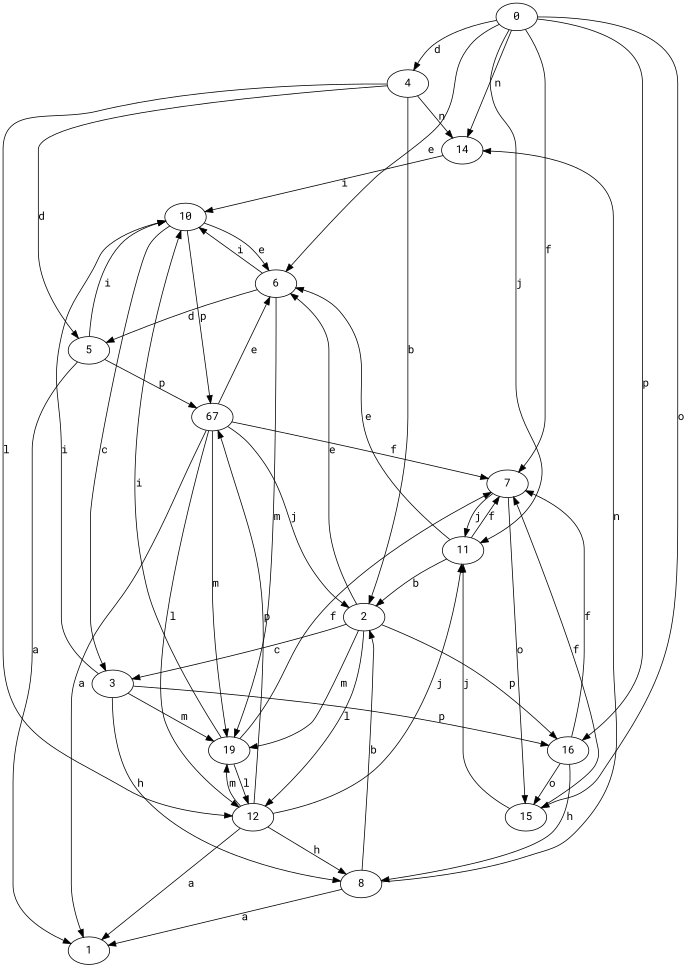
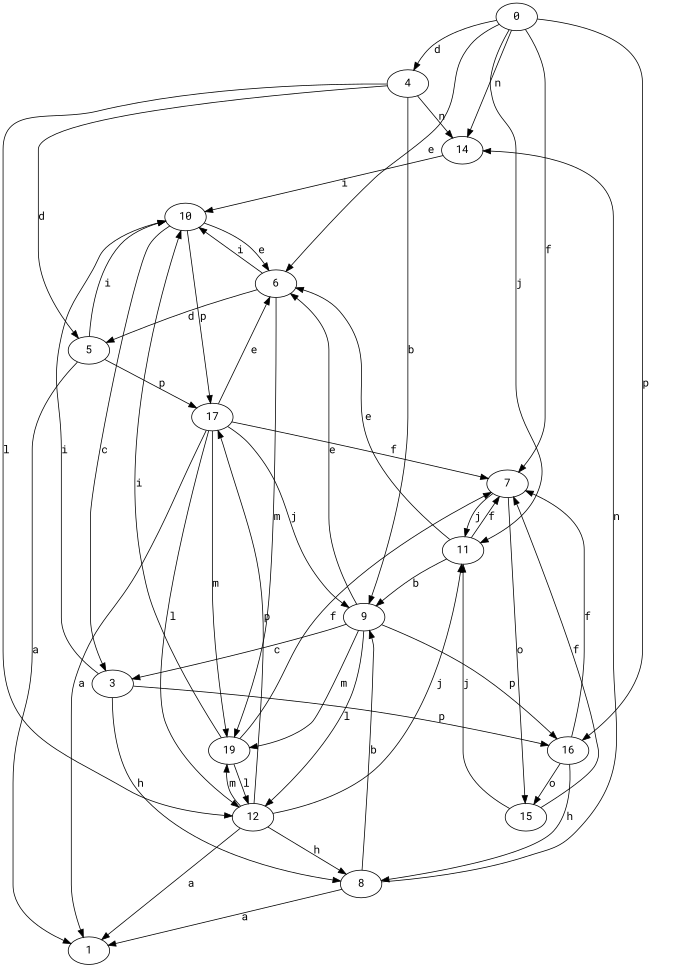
edge "0" -> "15": removed, label "o"
node "67": label "67" -> "17"
node "2": label "2" -> "9"
edge "3" -> "19": removed, label "m"
